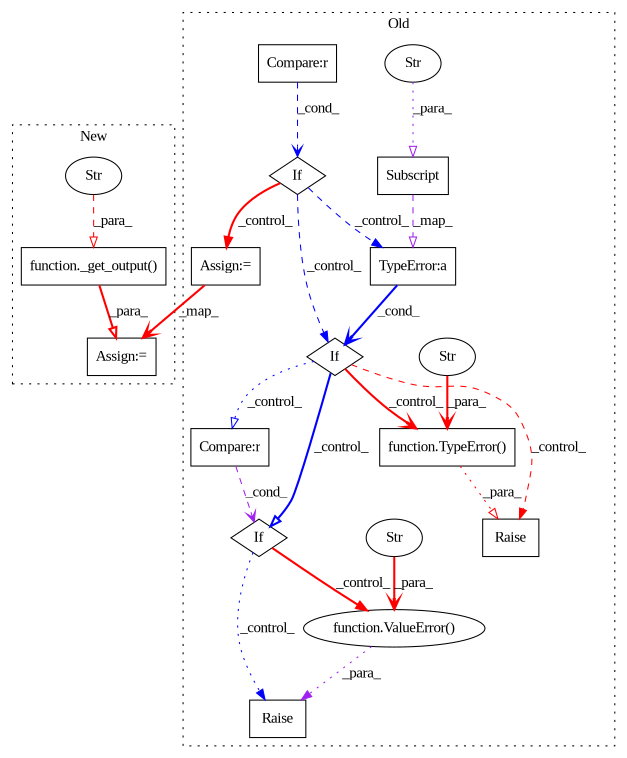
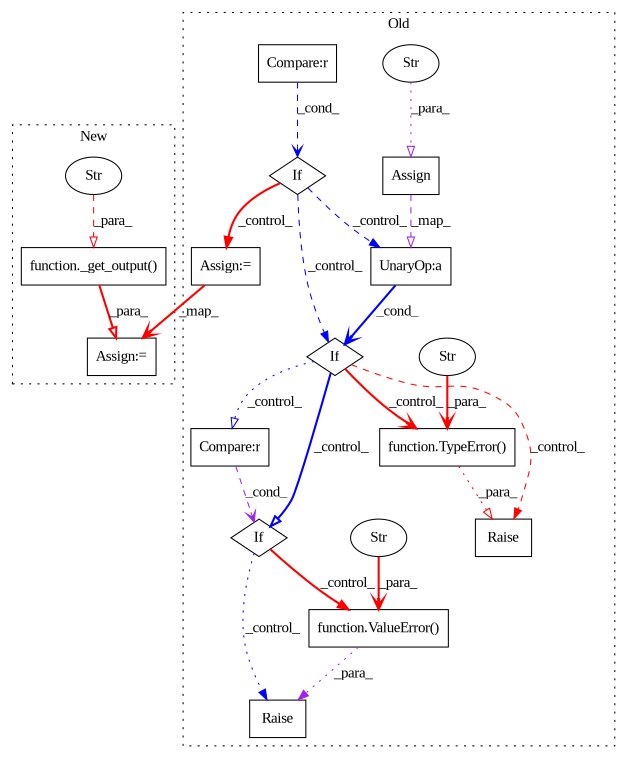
node "Subscript": label "Subscript" -> "Assign"
node "TypeError:a": label "TypeError:a" -> "UnaryOp:a"
node "function.ValueError()": shape ellipse -> box
